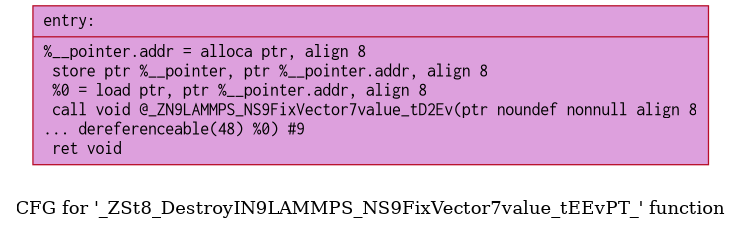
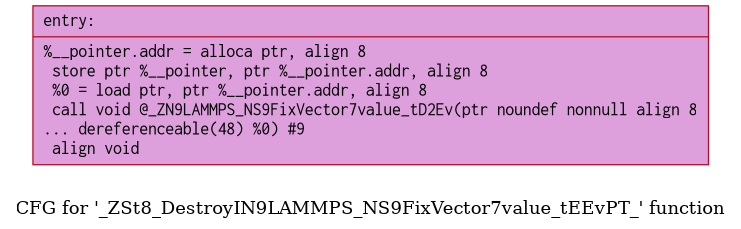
node "entry:": text "ret void" -> "align void"
